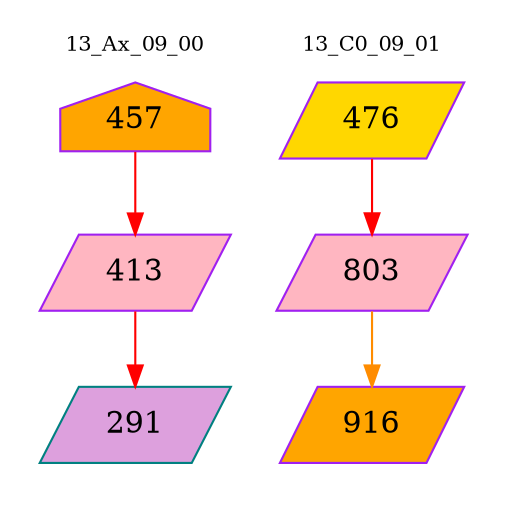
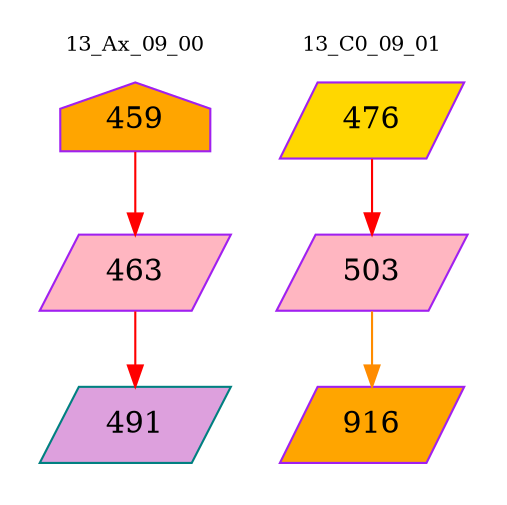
node "457": label "457" -> "459"
node "413": label "413" -> "463"
node "803": label "803" -> "503"
node "291": label "291" -> "491"
